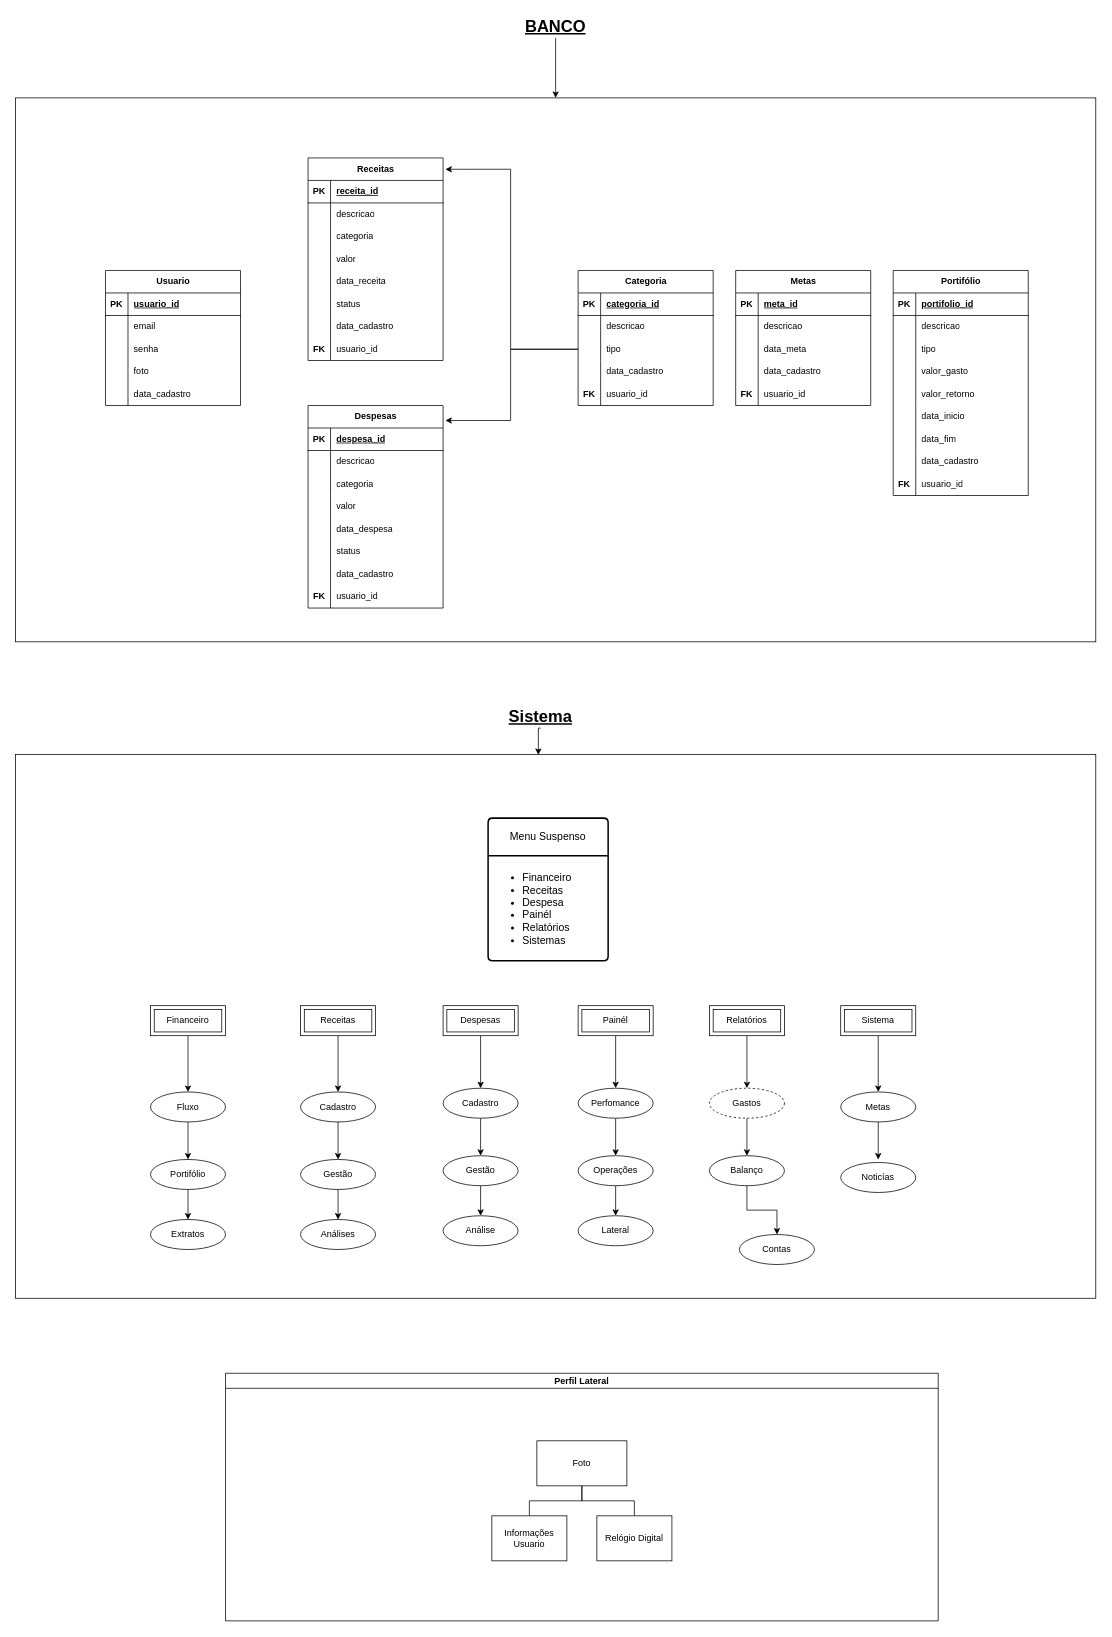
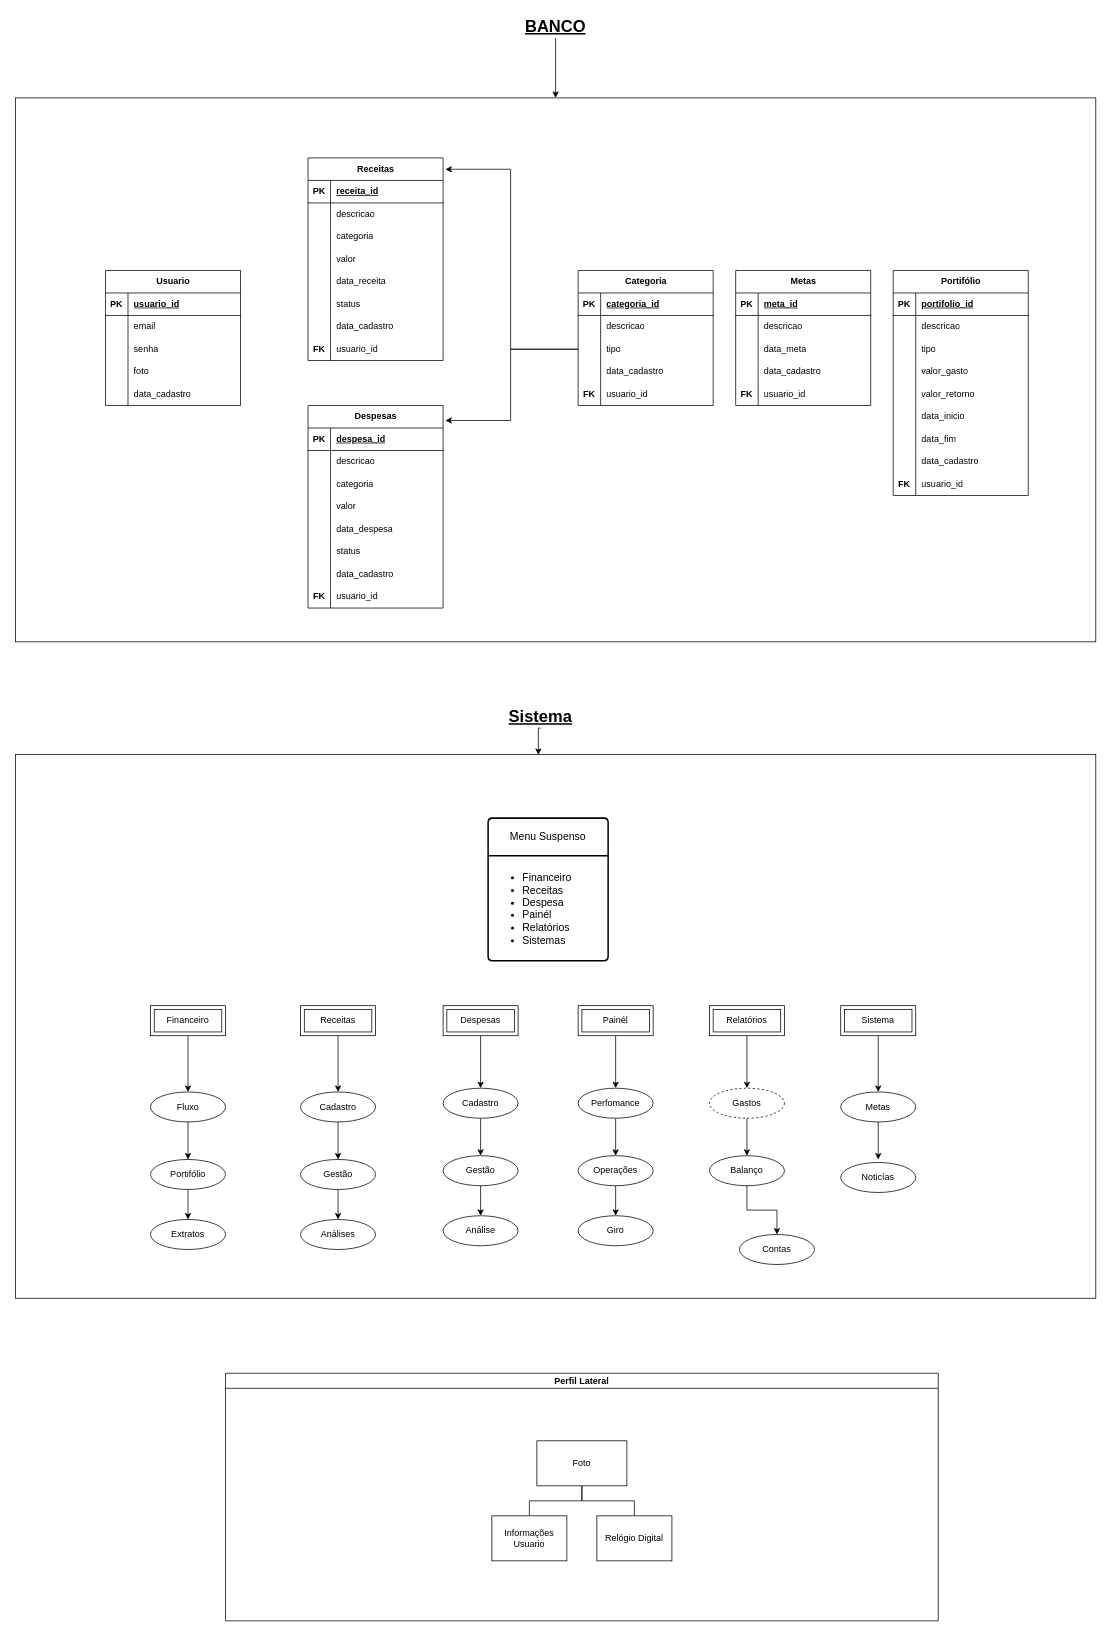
node "Lateral": label "Lateral" -> "Giro"
